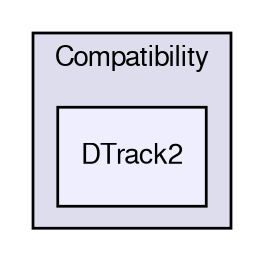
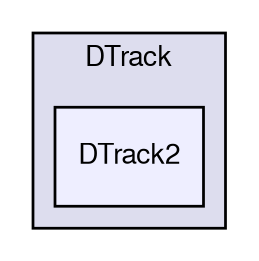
cluster "Compatibility": label "Compatibility" -> "DTrack"
